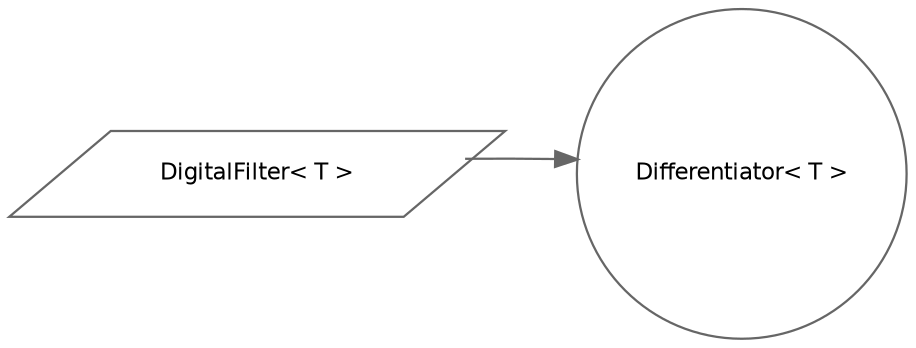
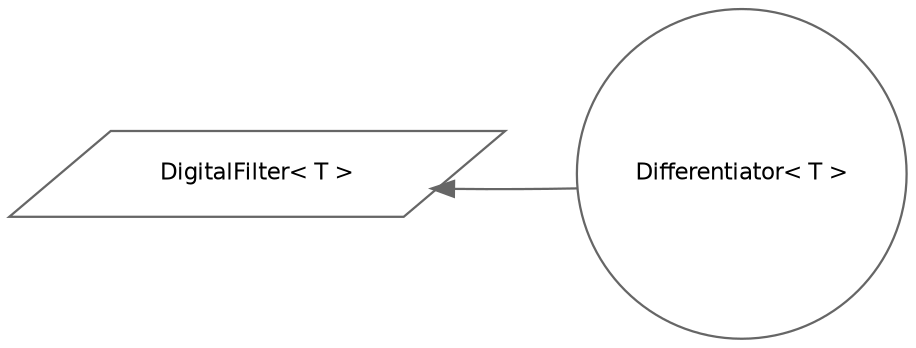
edge "DigitalFilter< T >" -> "Differentiator< T >": reversed
